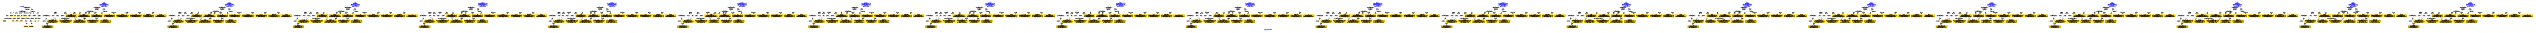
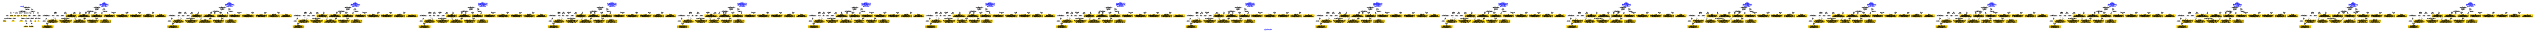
node "deathYear": removed
